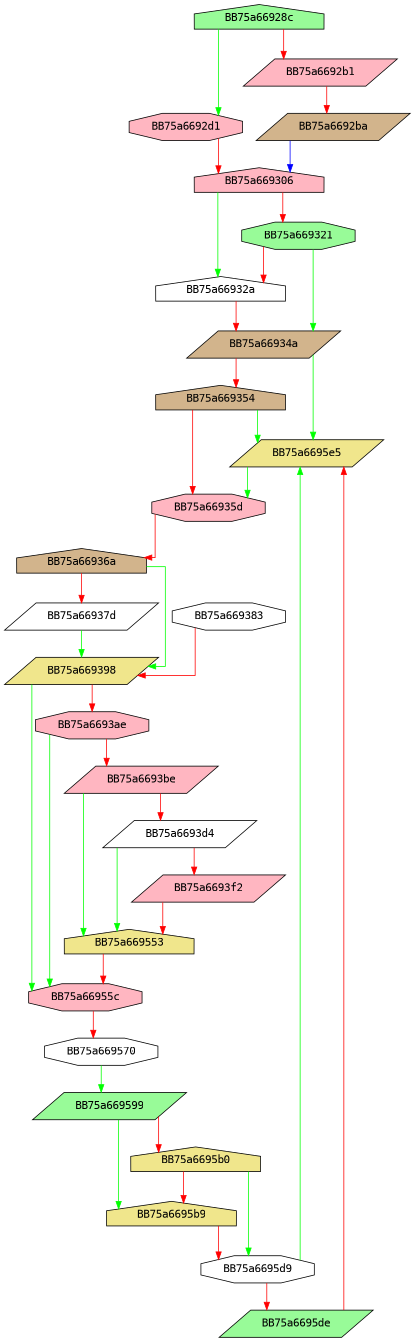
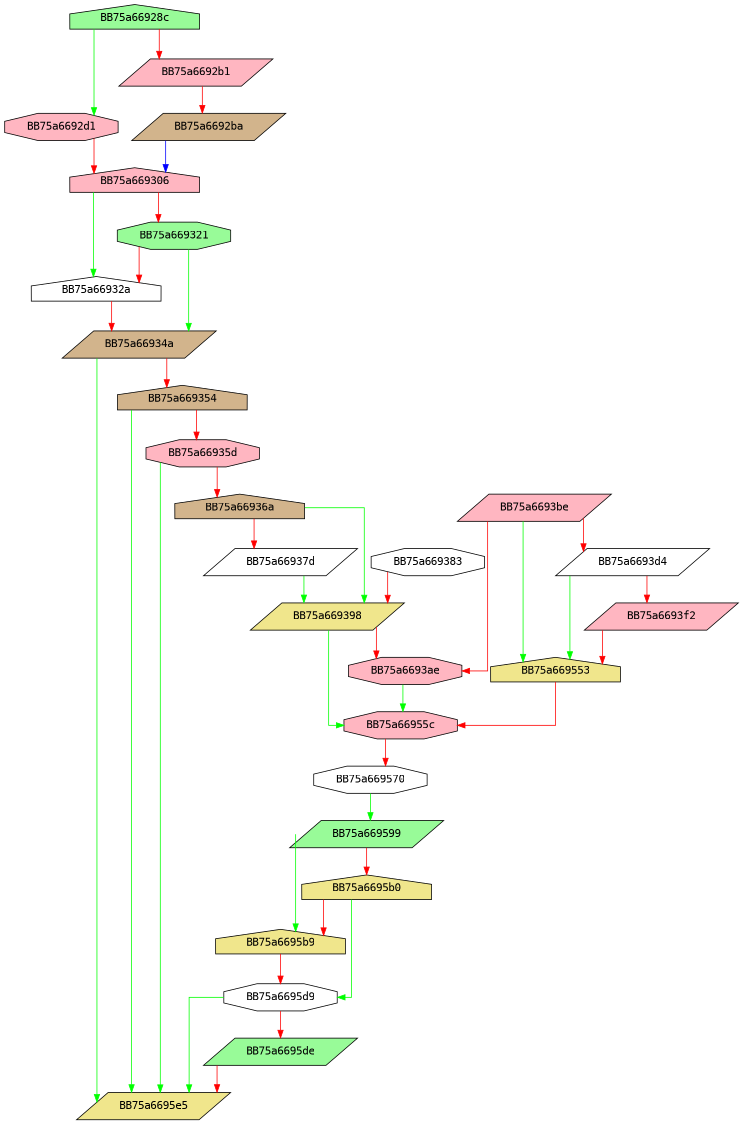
edge "BB75a6695e5" -> "BB75a66935d": reversed
edge "BB75a6693ae" -> "BB75a6693be": reversed
